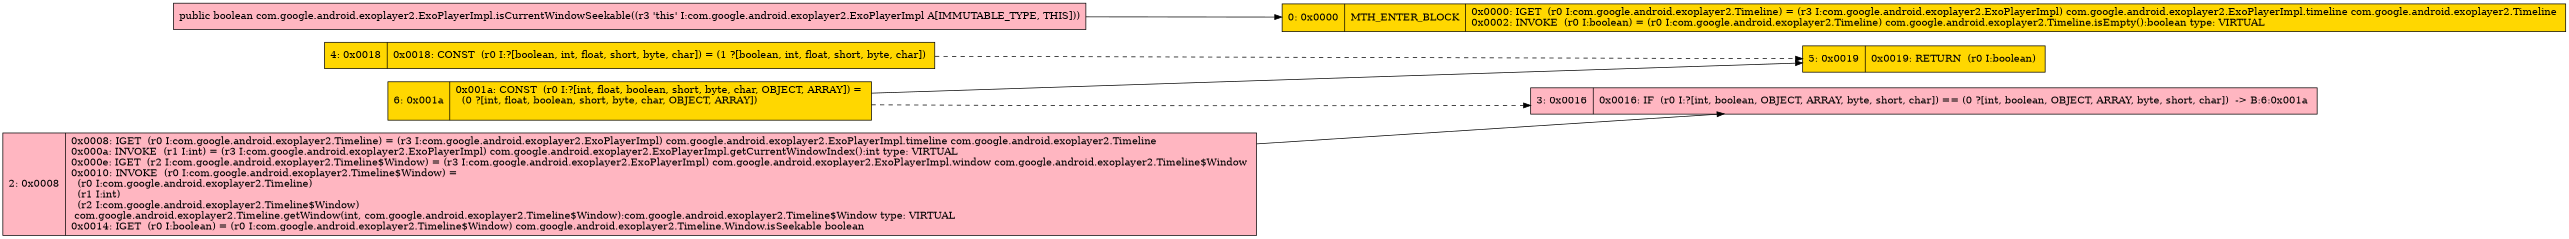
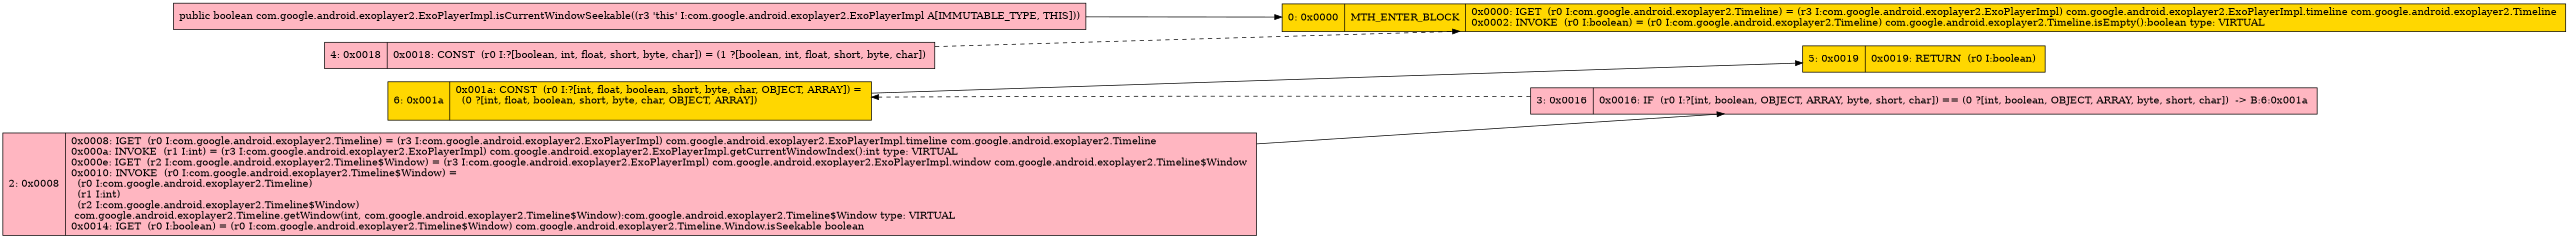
node "4: 0x0018": fillcolor gold -> lightpink
edge "4: 0x0018" -> "5: 0x0019": now "4: 0x0018" -> "0: 0x0000"
edge "6: 0x001a" -> "3: 0x0016": reversed
